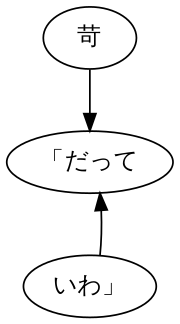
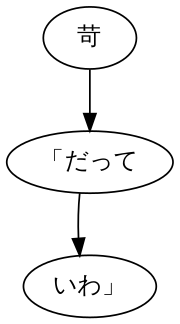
edge "いわ」" -> "「だって": reversed
